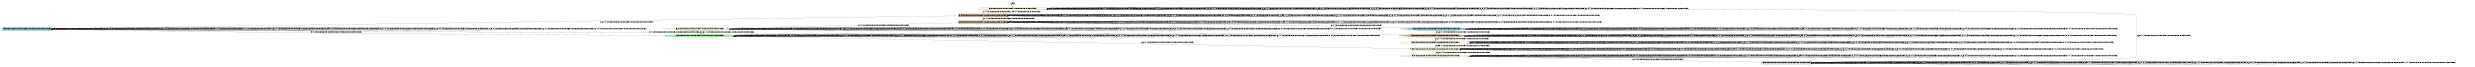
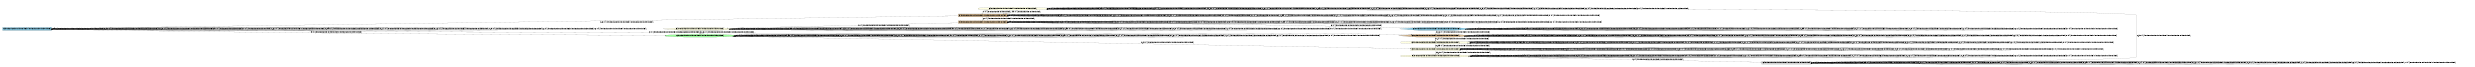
node "__start0": removed
